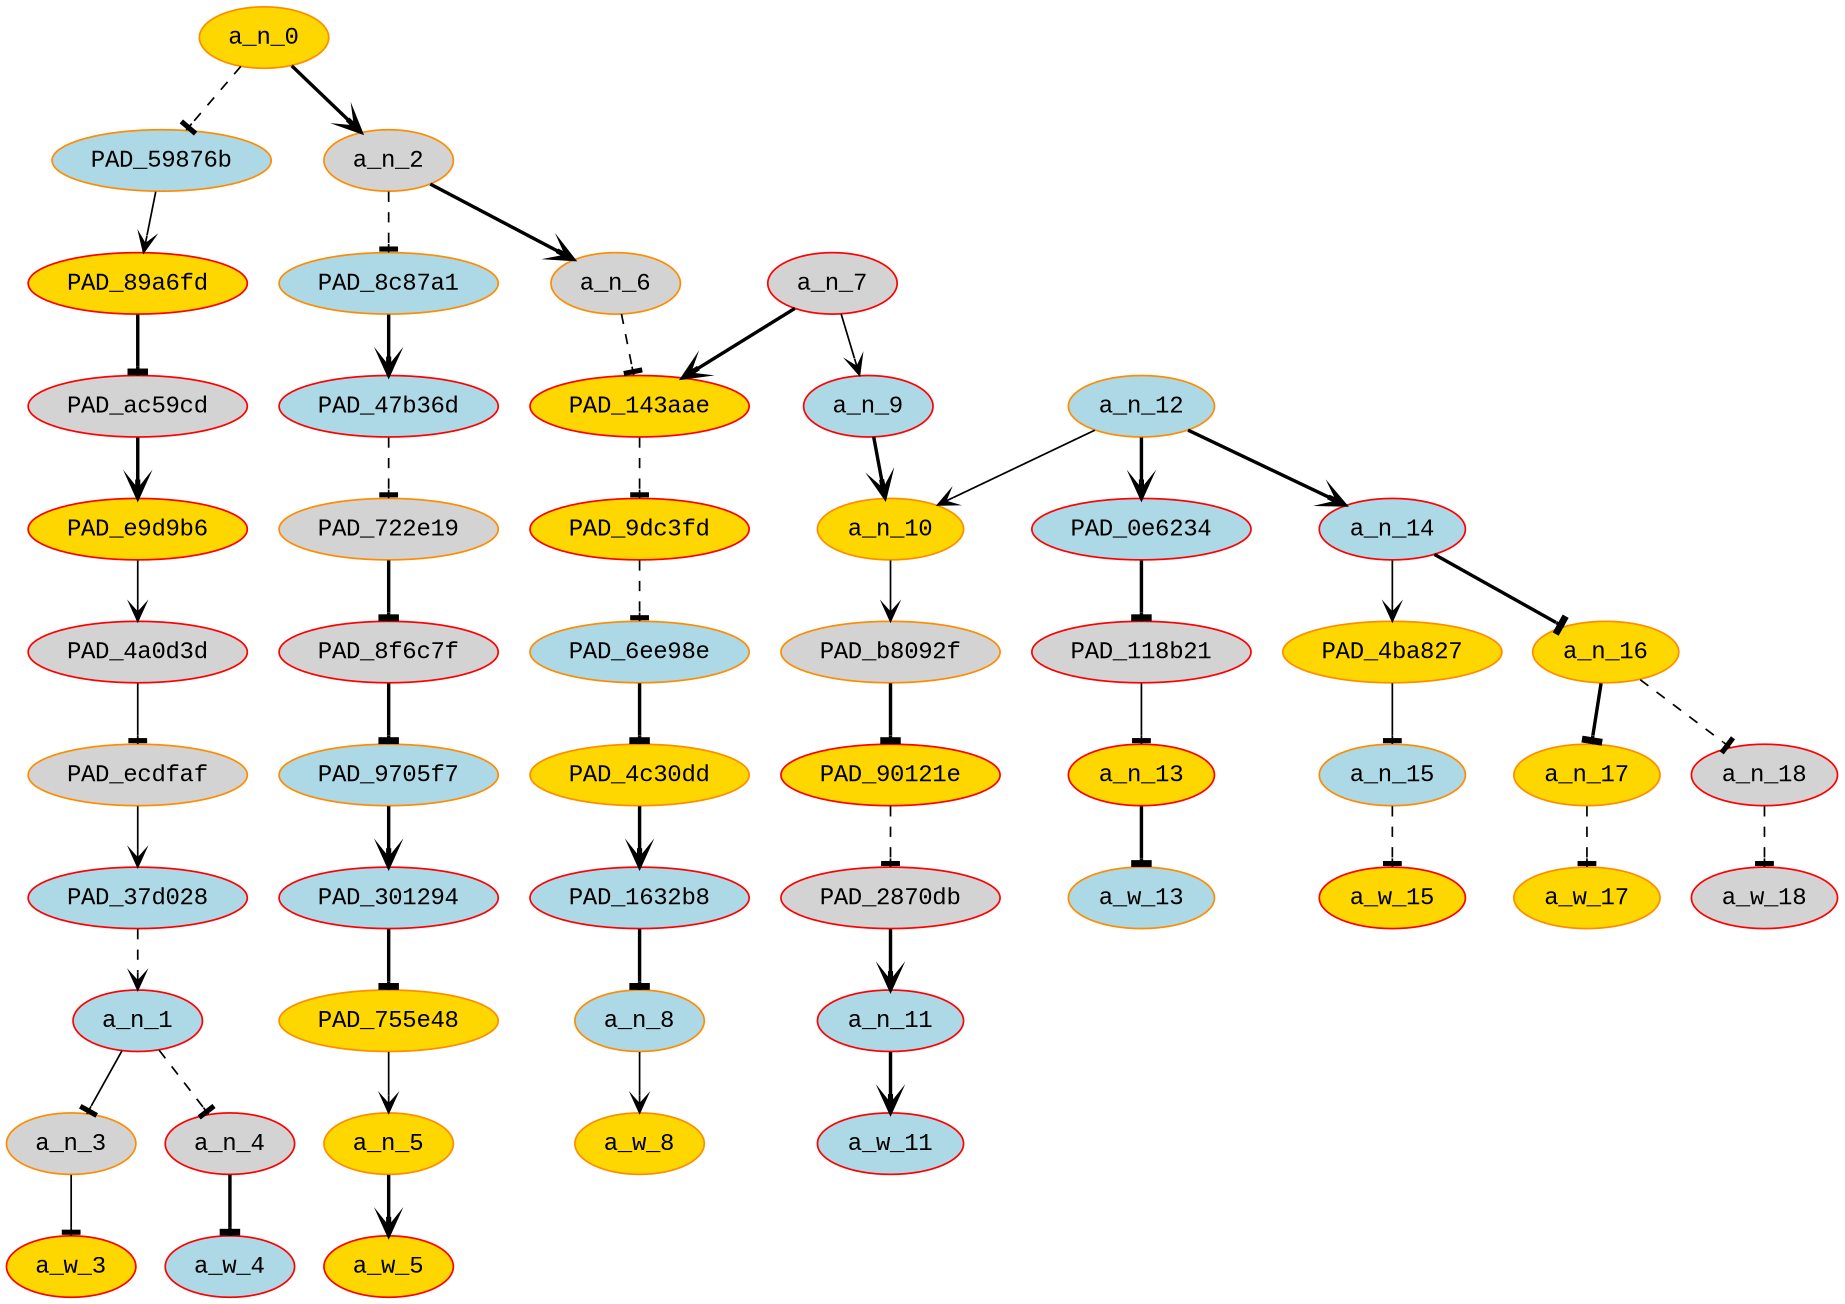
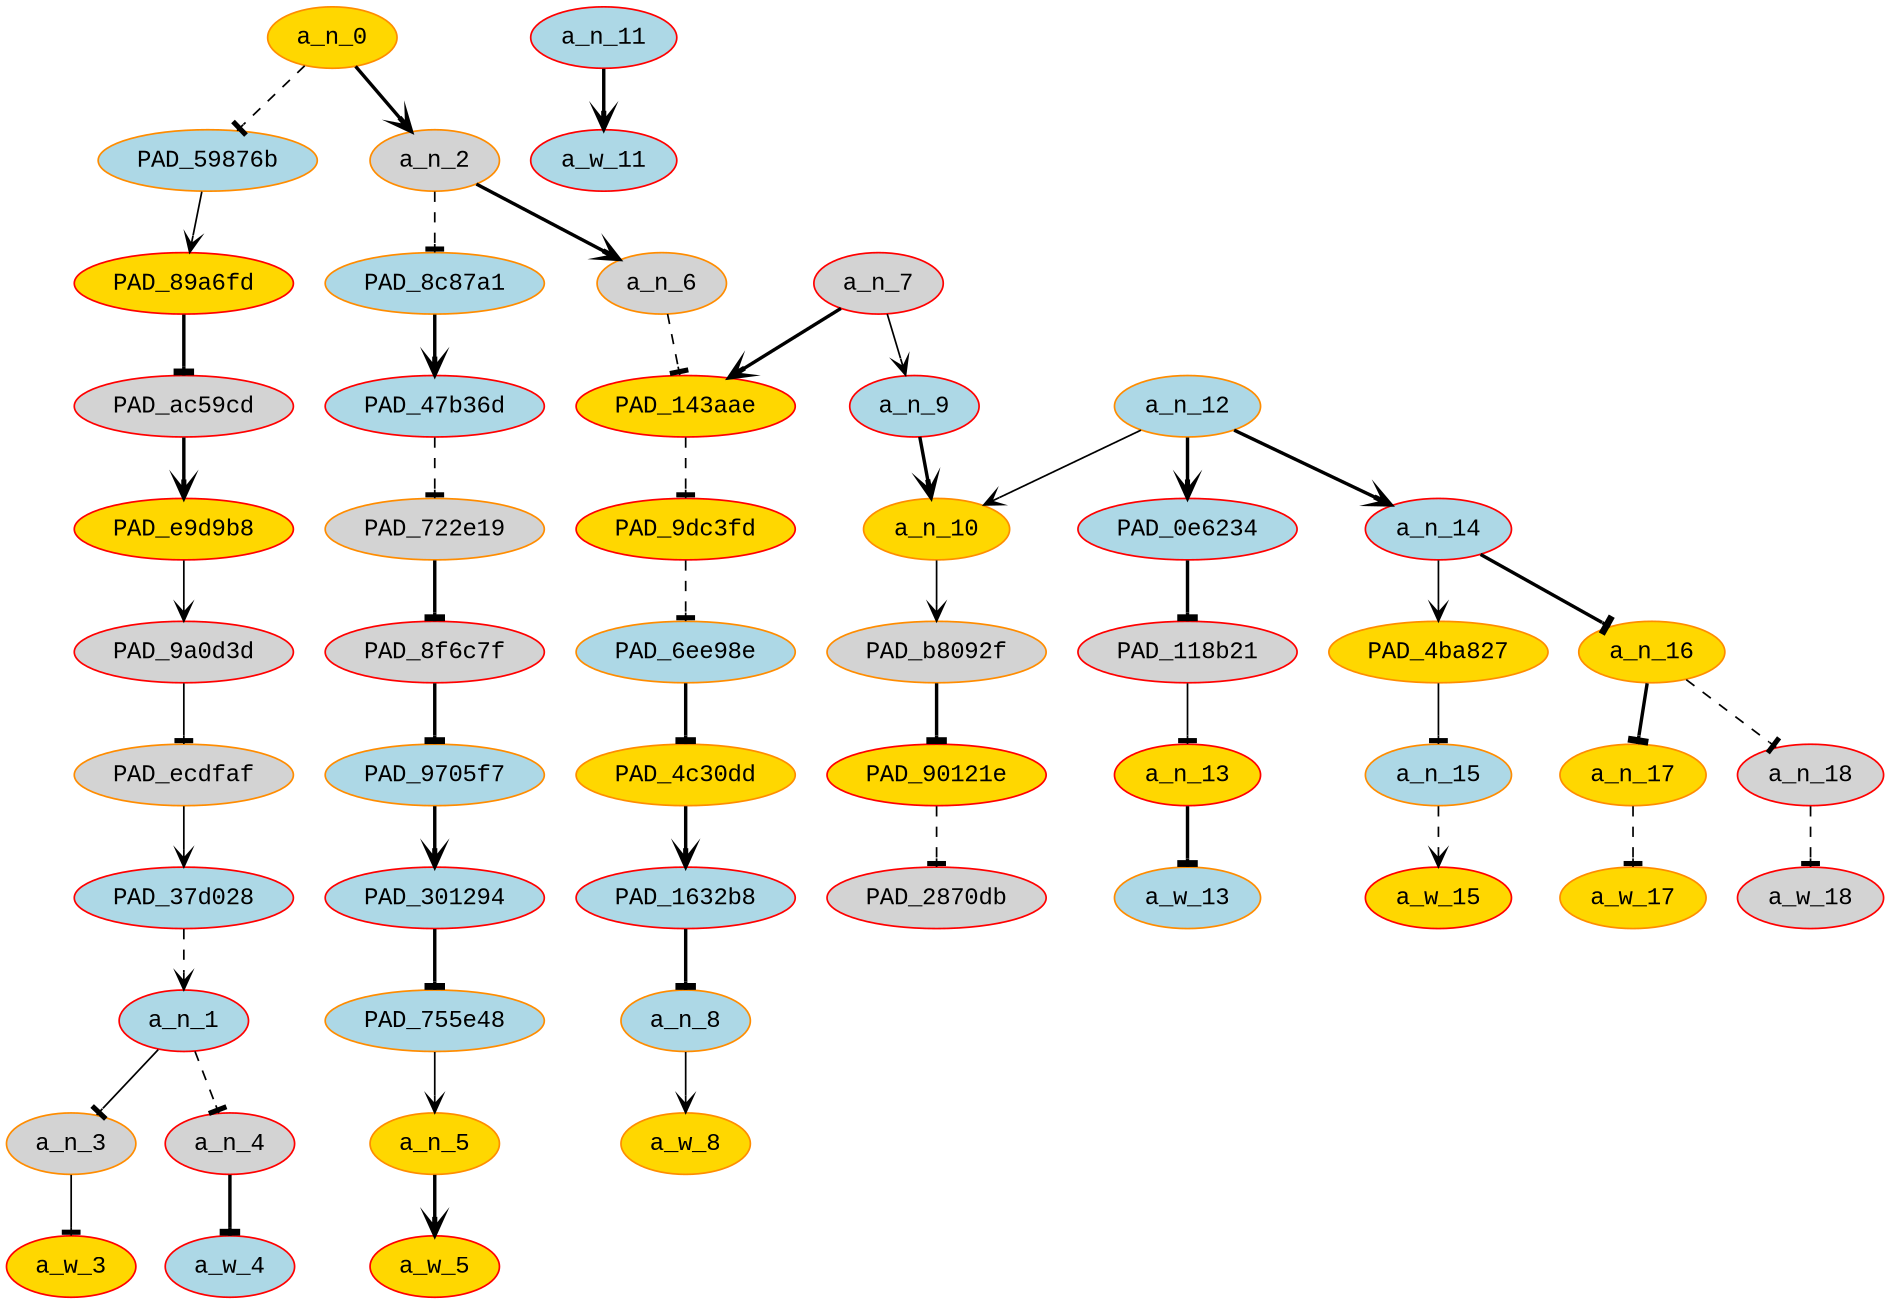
node "PAD_e9d9b6": label "PAD_e9d9b6" -> "PAD_e9d9b8"
node "PAD_4a0d3d": label "PAD_4a0d3d" -> "PAD_9a0d3d"
edge "a_n_15" -> "a_w_15": arrowhead tee -> vee
edge "PAD_2870db" -> "a_n_11": removed
node "PAD_755e48": fillcolor gold -> lightblue
